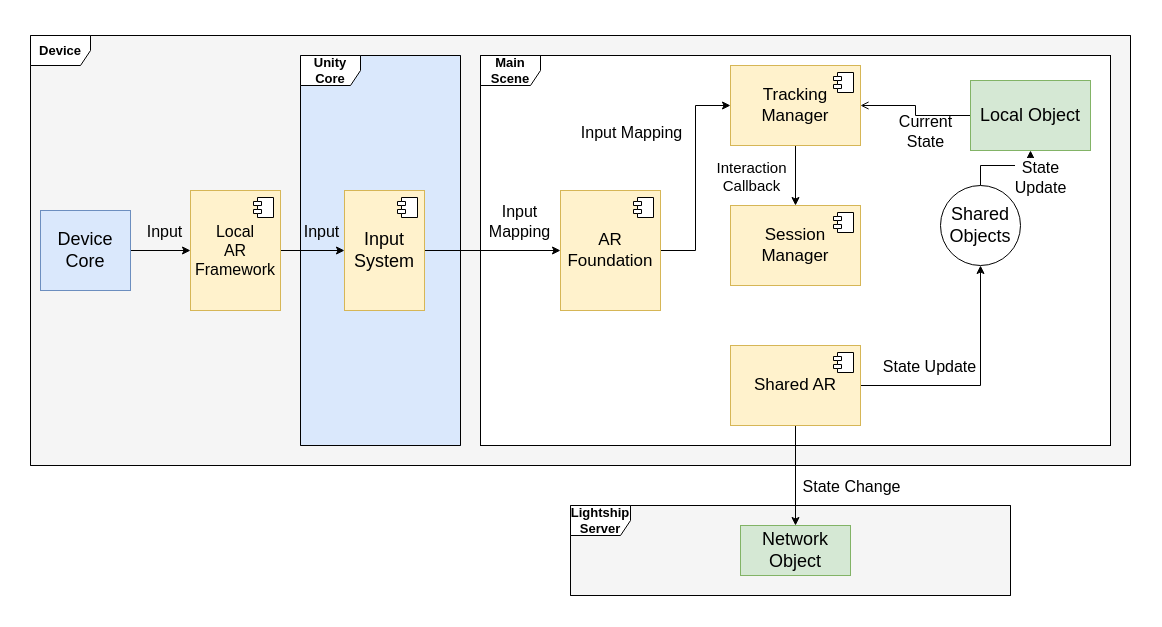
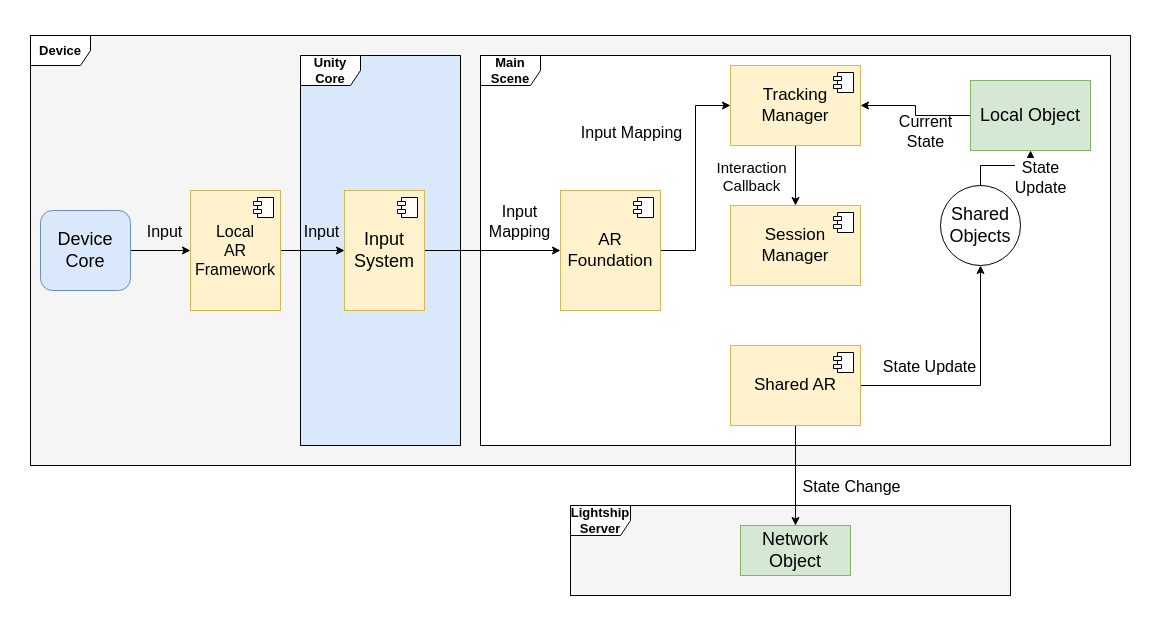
edge "Local Object" -> "Tracking Manager": arrowhead open -> classic
node "Device Core": shape rectangle -> rounded rectangle
